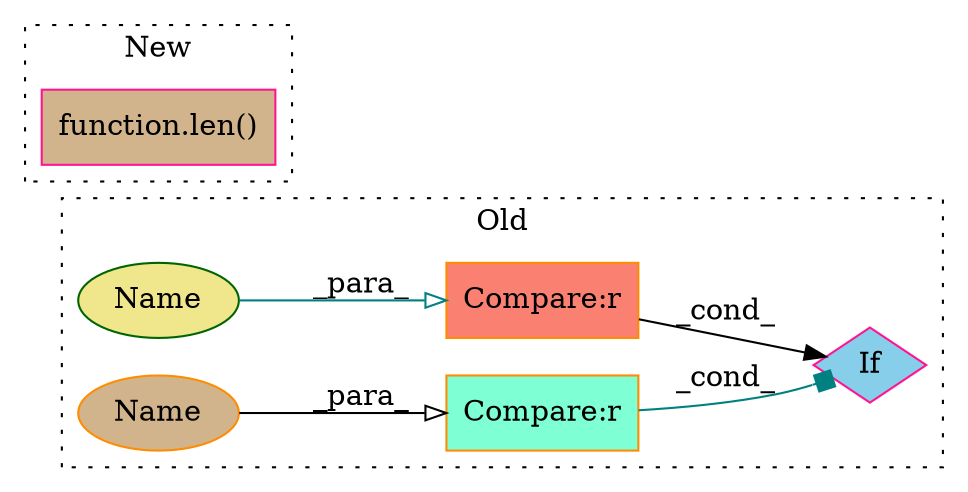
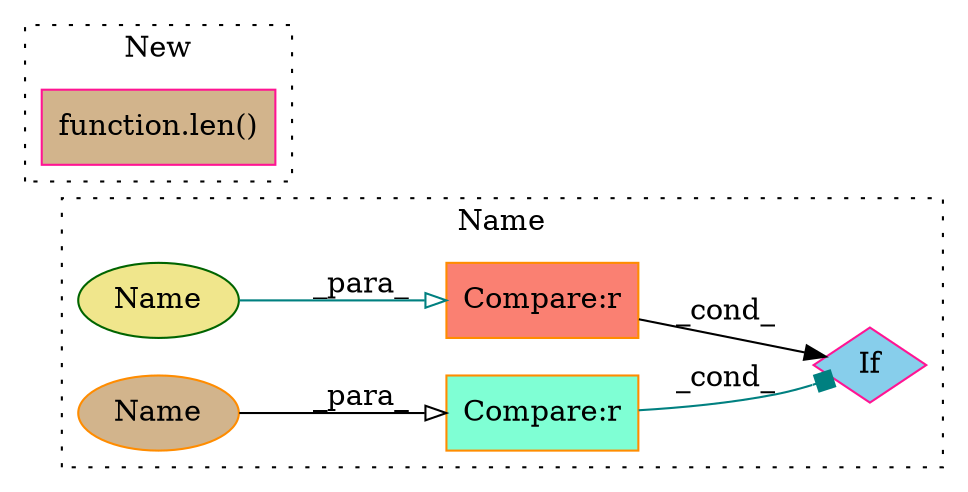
cluster "Old": label "Old" -> "Name"
